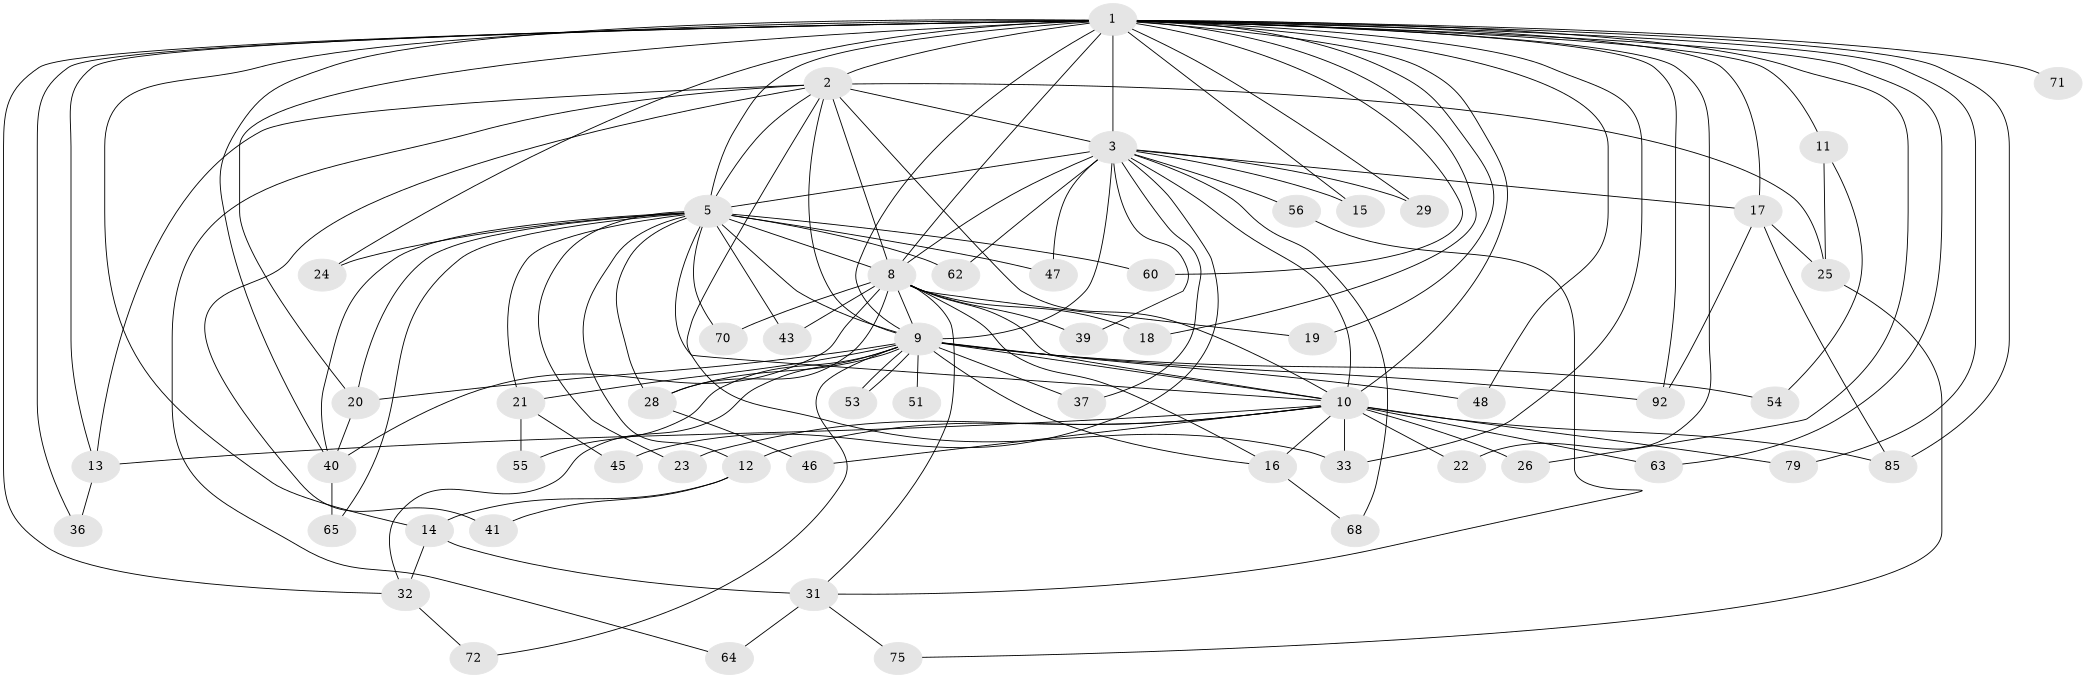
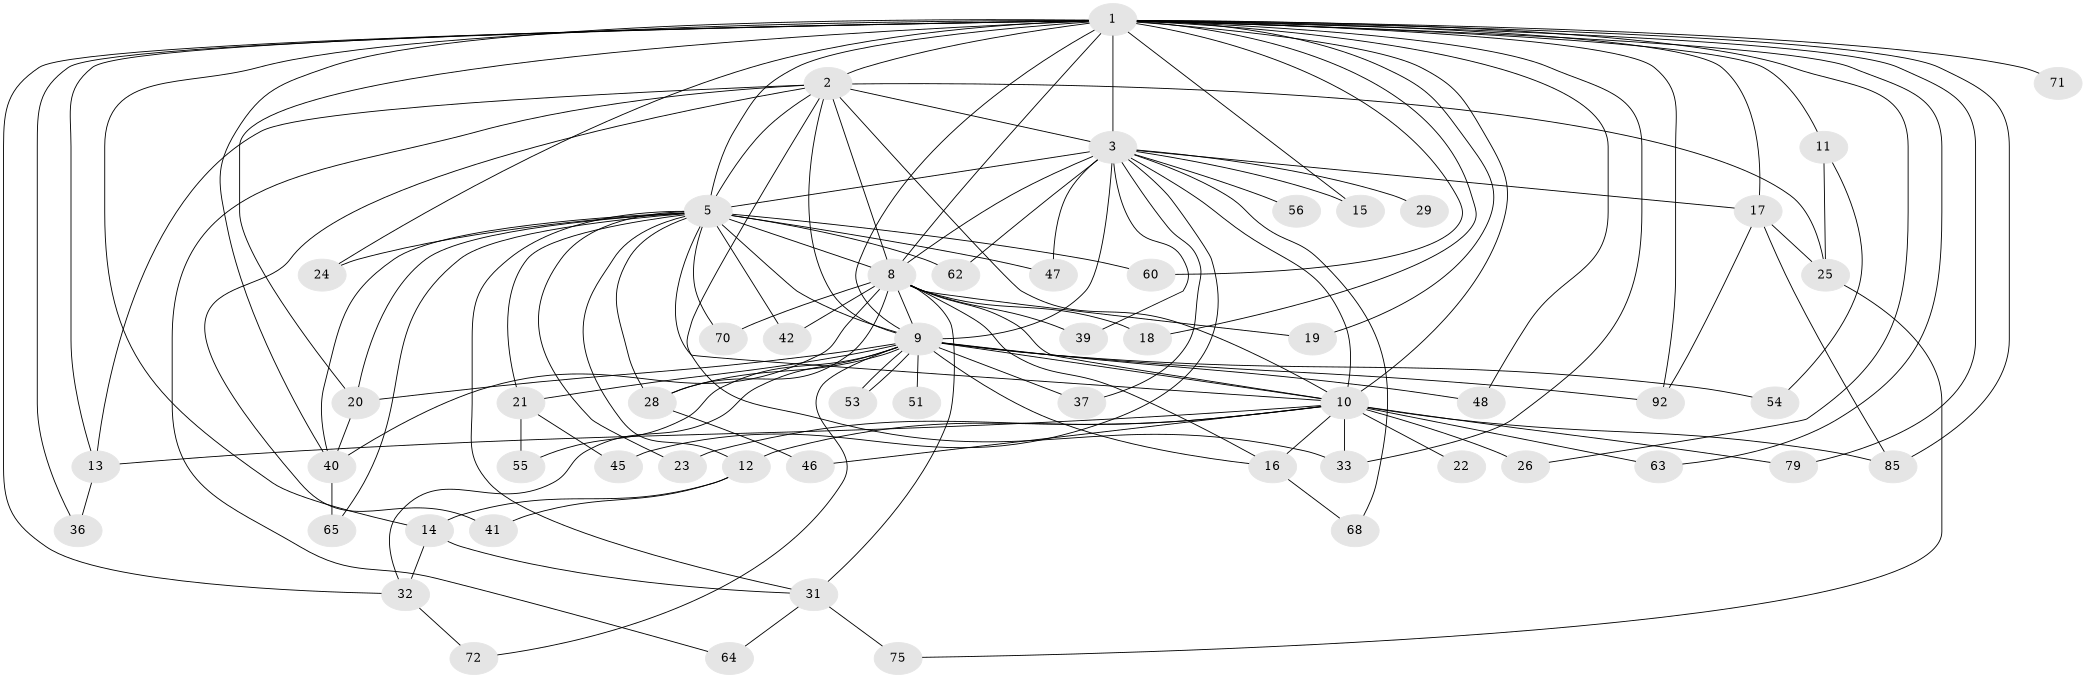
edge "1" -- "22": removed
edge "1" -- "29": removed
node "43": label "43" -> "42"
edge "56" -- "31": now "5" -- "31"
